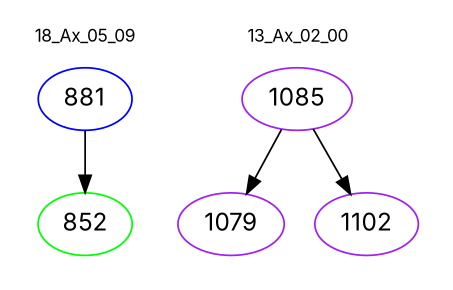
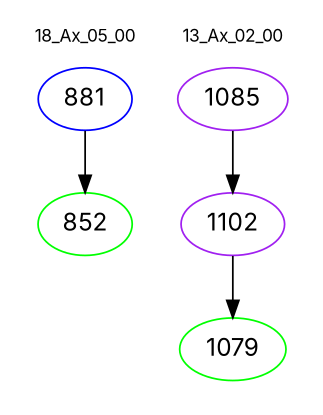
cluster "18_Ax_05_09": label "18_Ax_05_09" -> "18_Ax_05_00"
edge "1085" -> "1079": now "1102" -> "1079"
node "1079": color purple -> green
